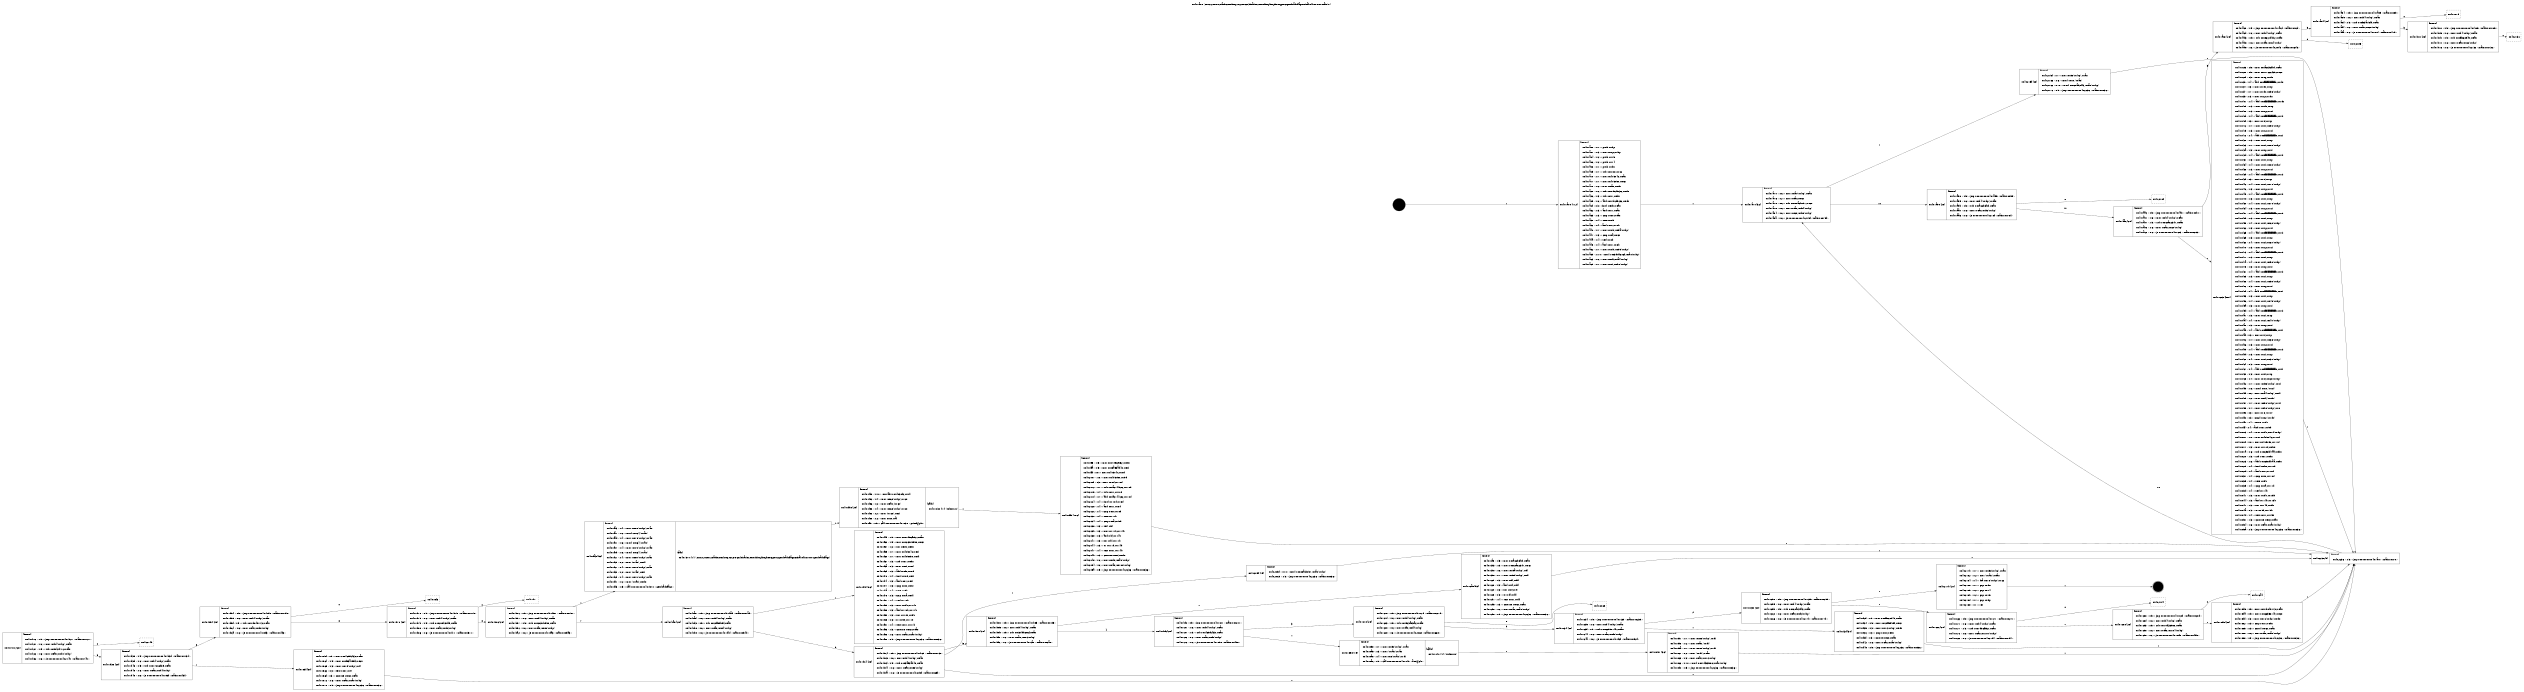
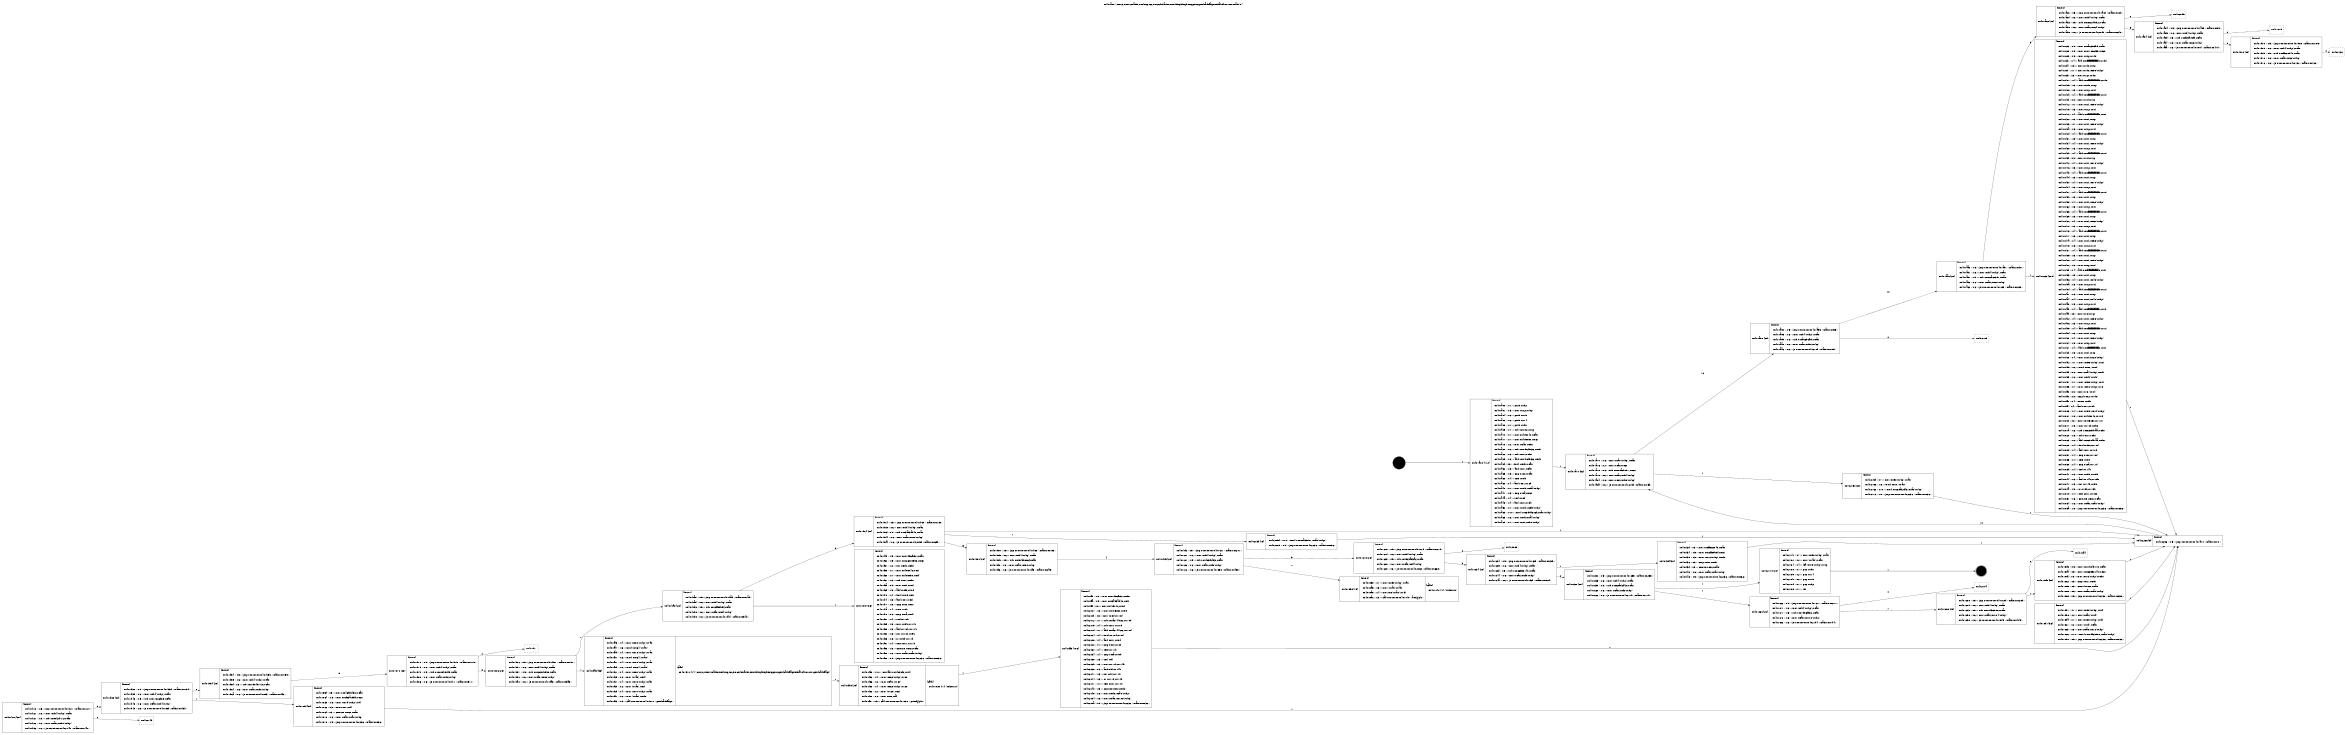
node "0x401cae [53]": removed
node "0x401ef3": removed
edge "0x401e9e [19]" -> "0x401eb1 [36]": removed, label "1"
